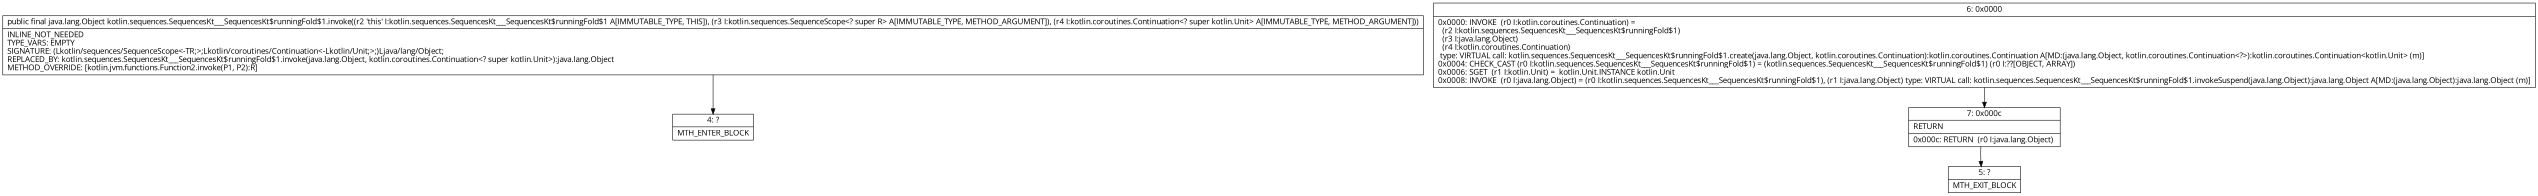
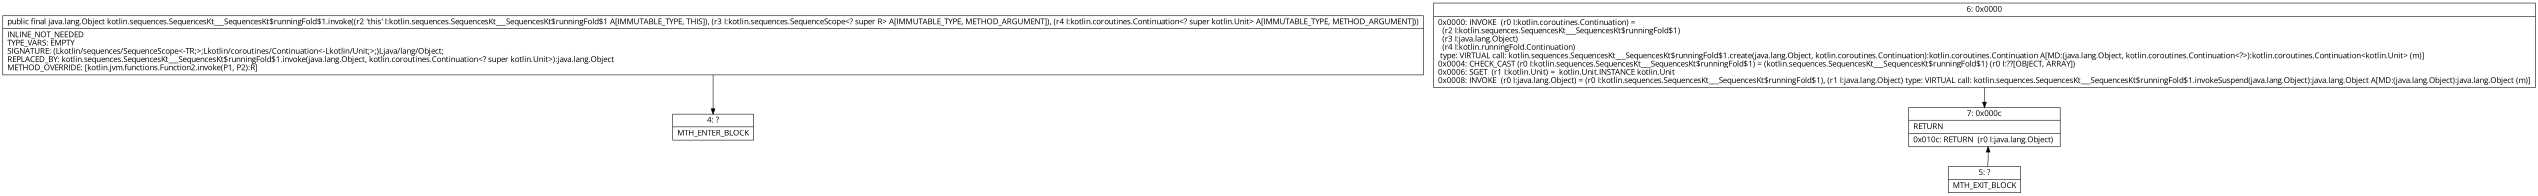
node "6: 0x0000": text "(r4 I:kotlin.coroutines.Continuation)" -> "(r4 I:kotlin.runningFold.Continuation)"
node "7: 0x000c": text "0x000c: RETURN  (r0 I:java.lang.Object)" -> "0x010c: RETURN  (r0 I:java.lang.Object)"
edge "7: 0x000c" -> "5: ?": reversed
